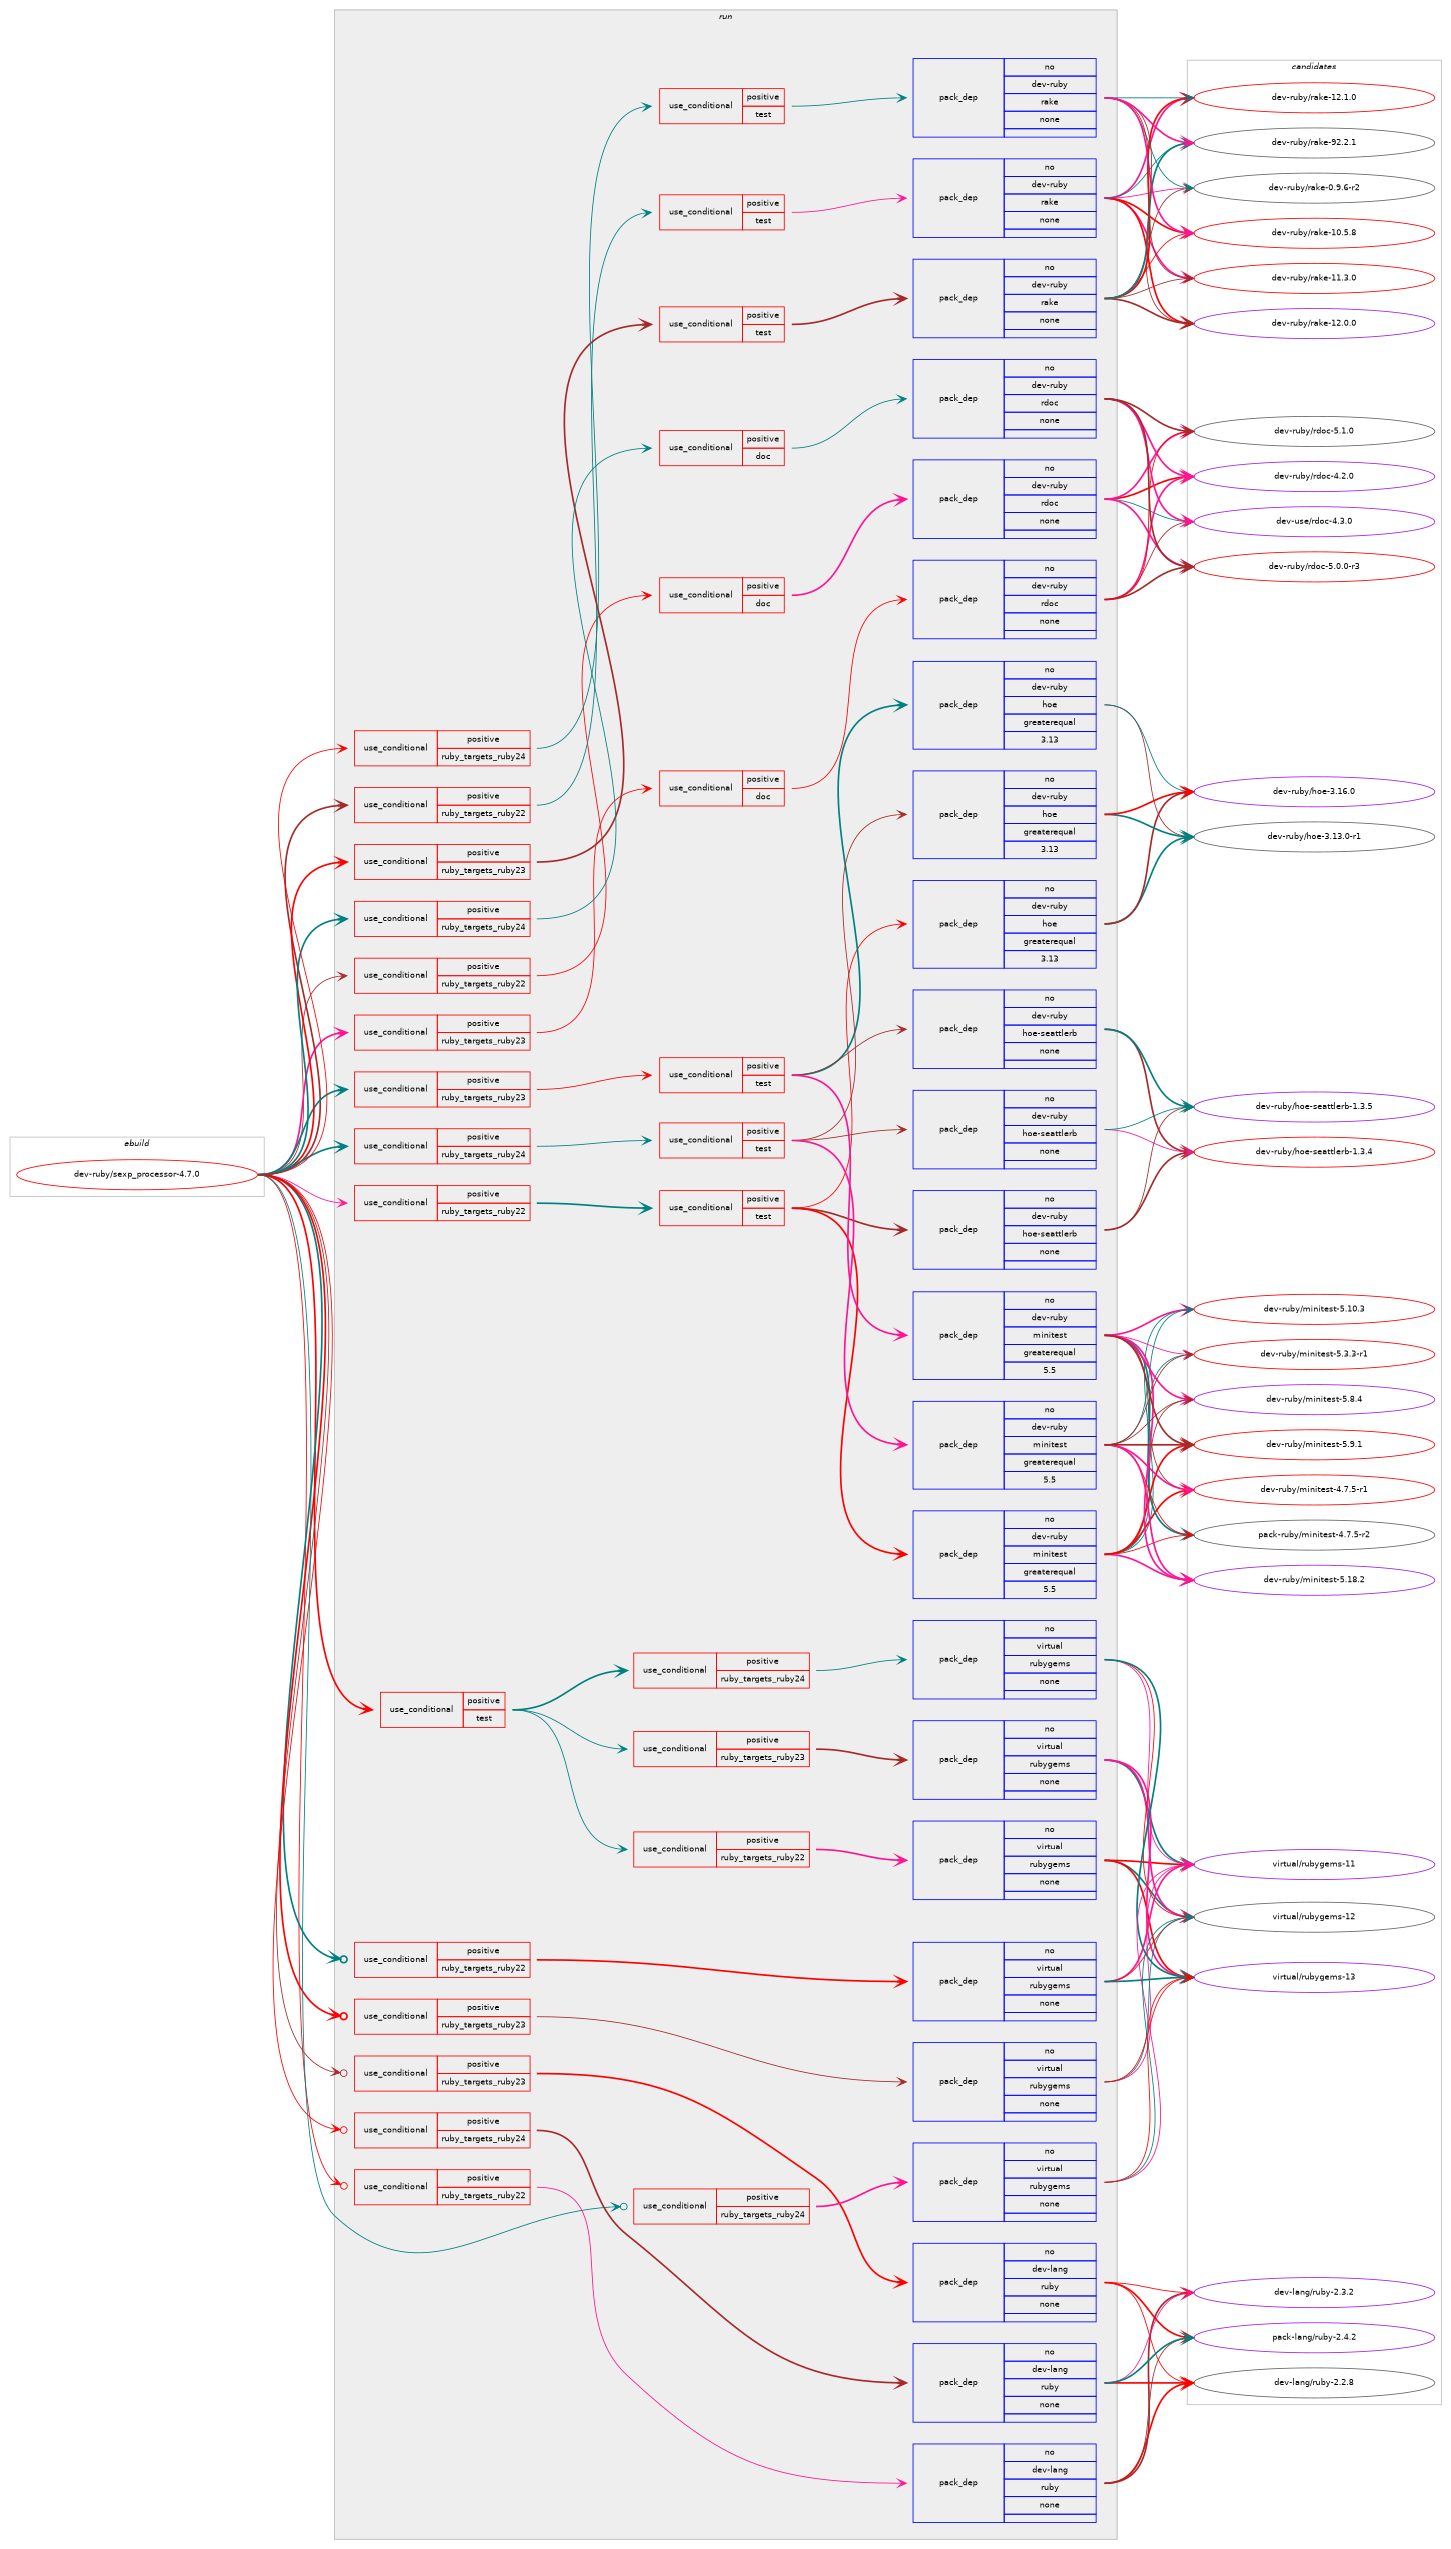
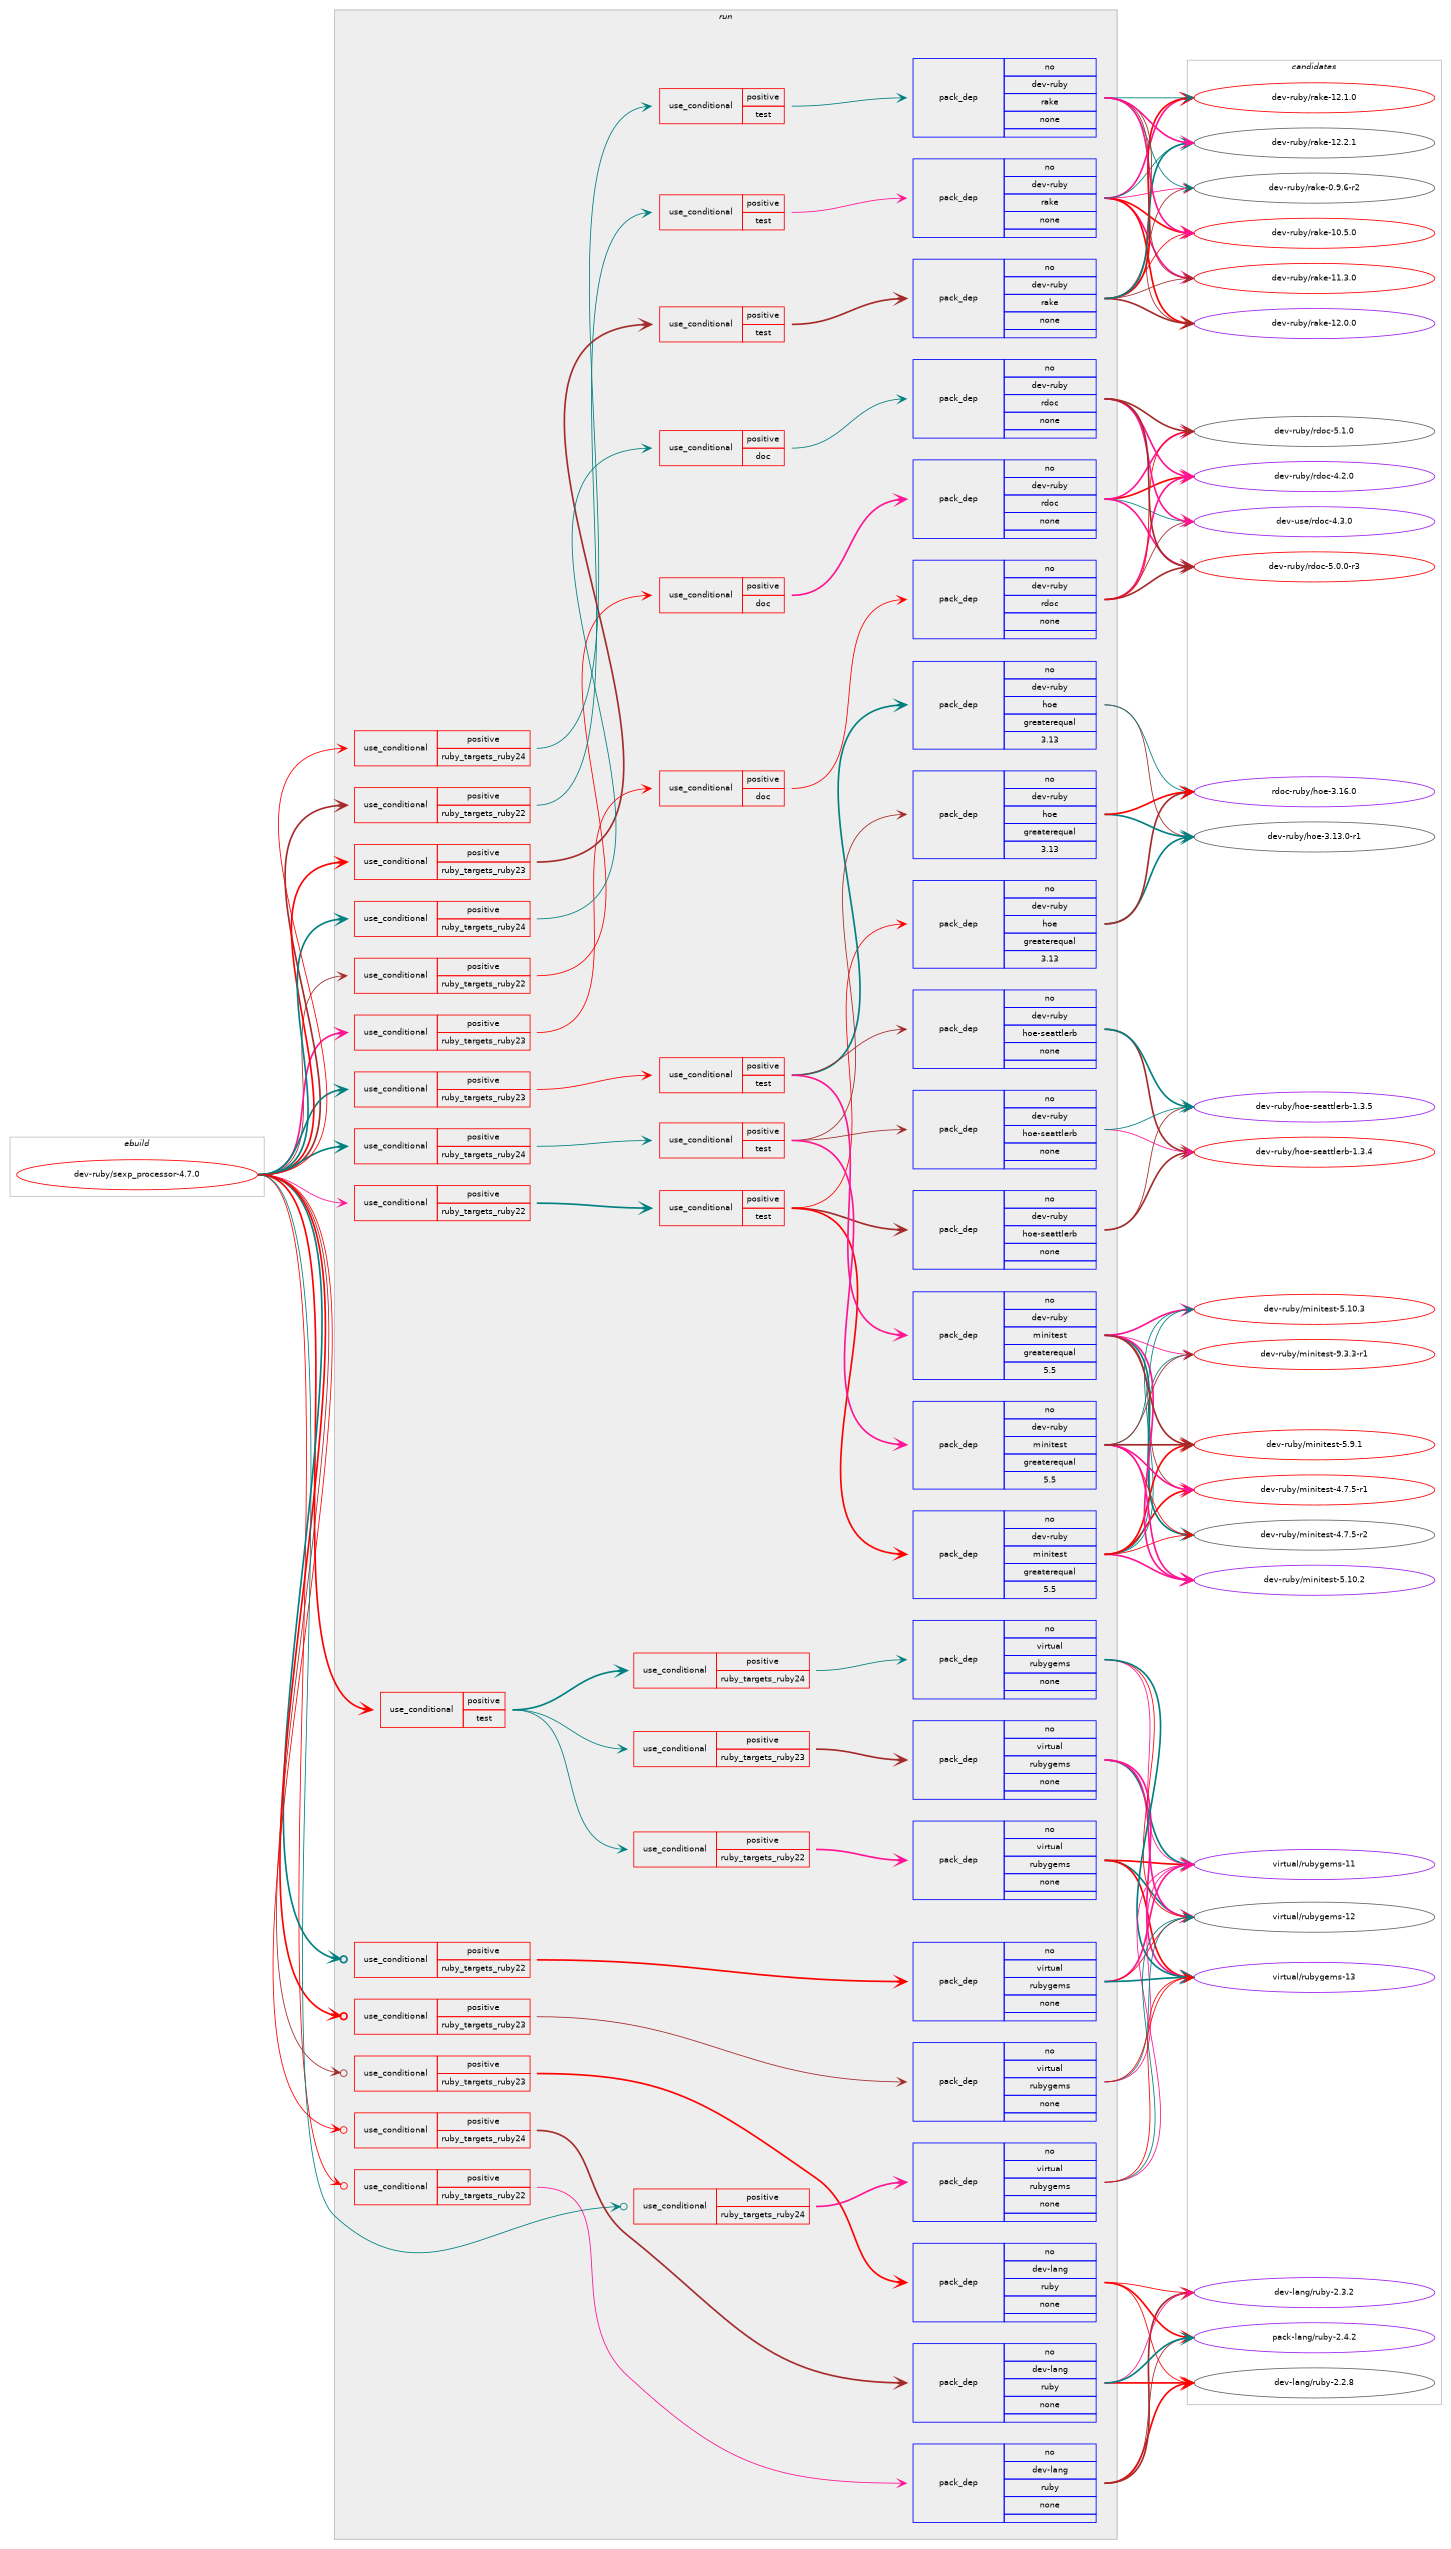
node "dev-ruby/rake-92.2.1": label "dev-ruby/rake-92.2.1" -> "dev-ruby/rake-12.2.1"
node "dev-ruby/rake-10.5.8": label "dev-ruby/rake-10.5.8" -> "dev-ruby/rake-10.5.0"
node "dev-ruby/hoe-3.16.0": label "dev-ruby/hoe-3.16.0" -> "rdoc-ruby/hoe-3.16.0"
node "dev-ruby/minitest-5.3.3-r1": label "dev-ruby/minitest-5.3.3-r1" -> "dev-ruby/minitest-9.3.3-r1"
node "dev-ruby/minitest-5.8.4": removed
node "pack-ruby/minitest-4.7.5-r2": label "pack-ruby/minitest-4.7.5-r2" -> "dev-ruby/minitest-4.7.5-r2"
node "dev-ruby/minitest-5.18.2": label "dev-ruby/minitest-5.18.2" -> "dev-ruby/minitest-5.10.2"
